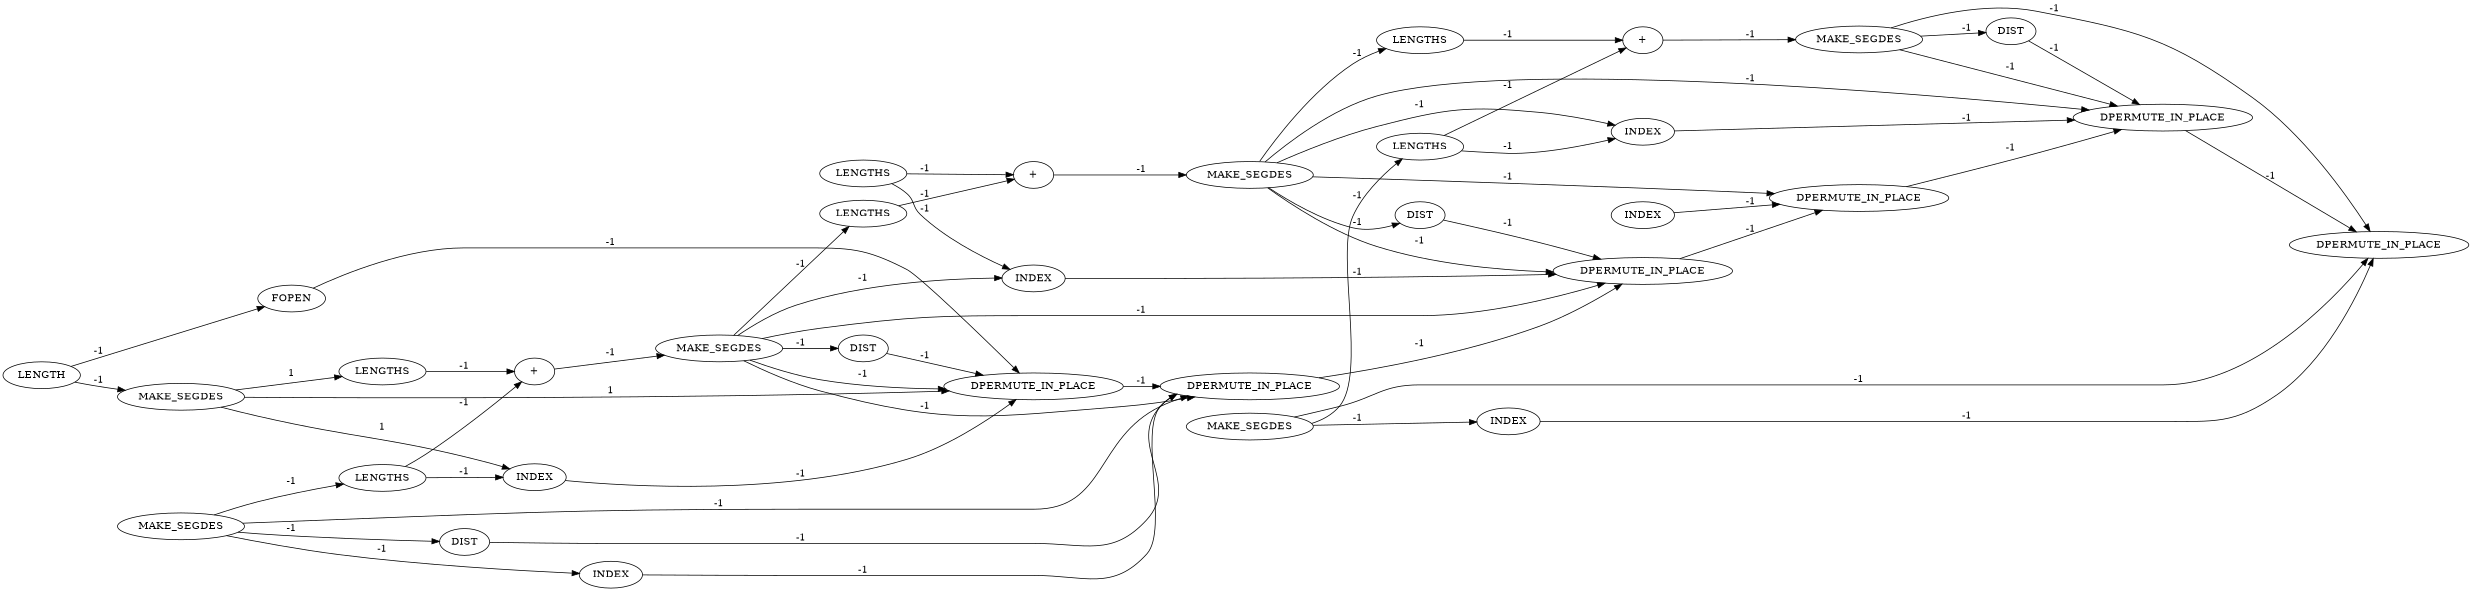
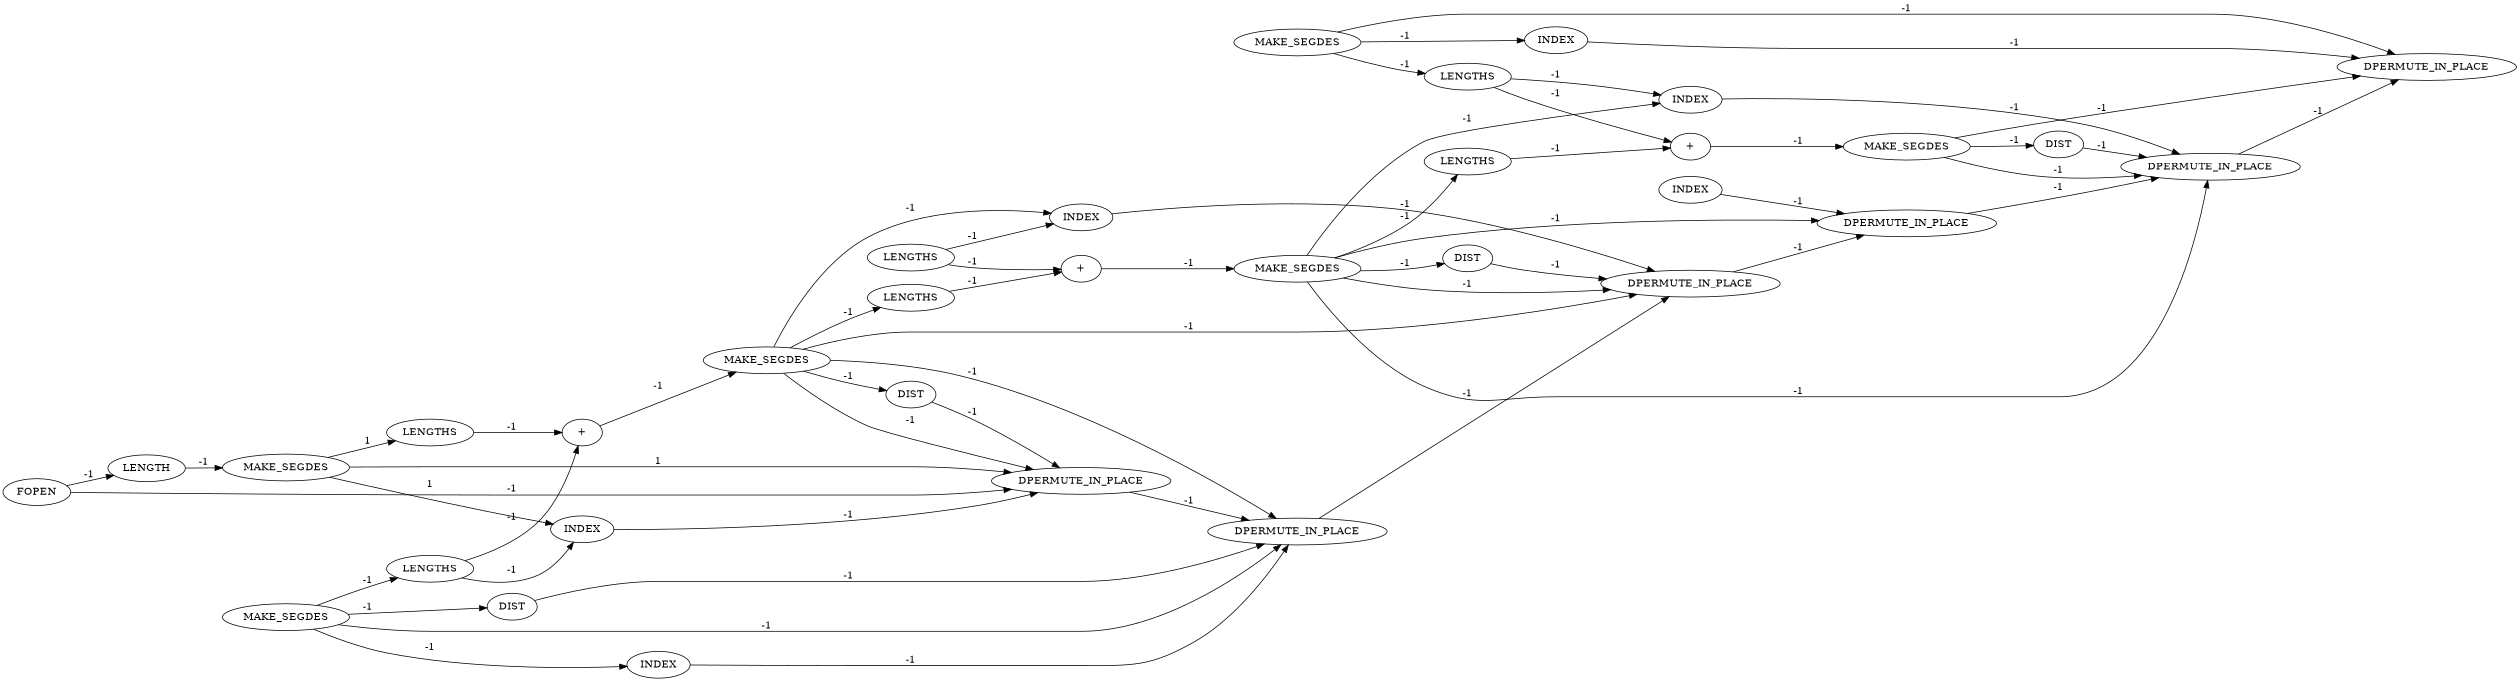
edge "LENGTH" -> "FOPEN": reversed
